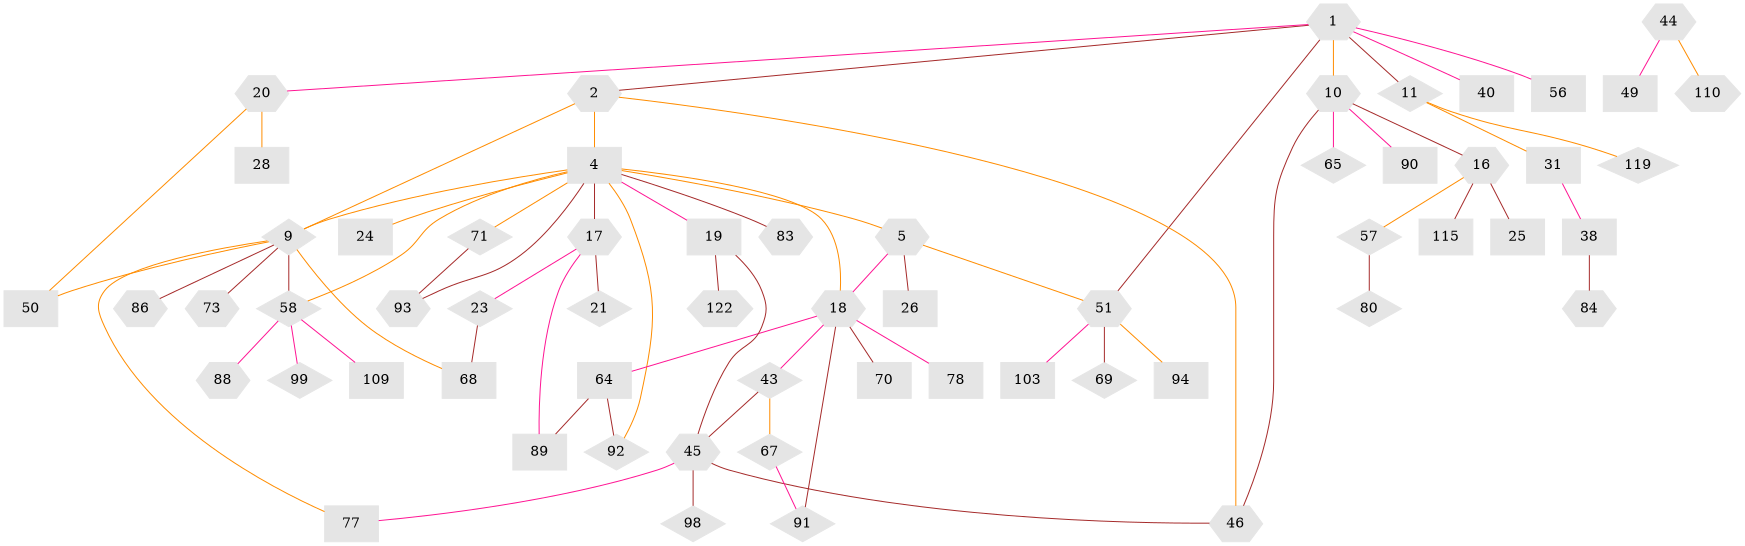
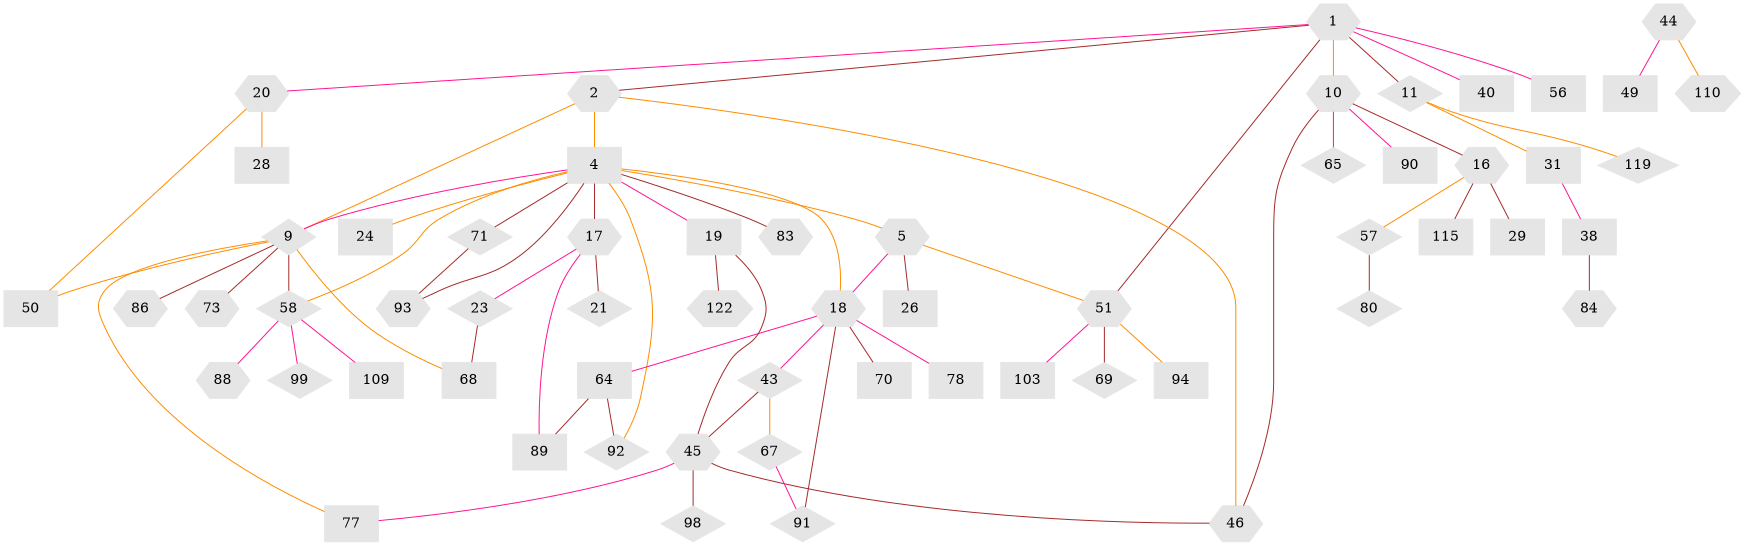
edge "4" -- "9": color darkorange -> deeppink
edge "4" -- "71": color darkorange -> brown
node "25": label "25" -> "29"
